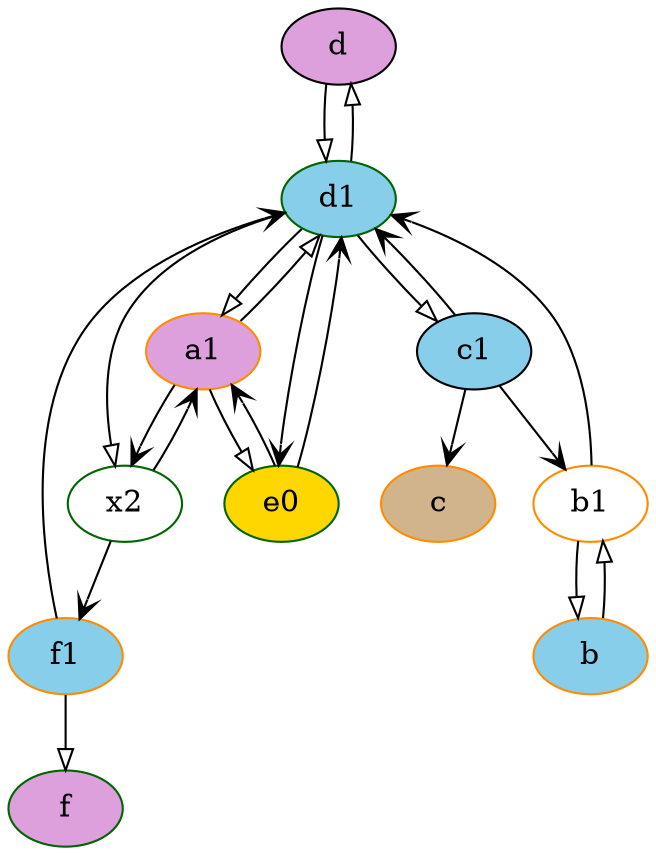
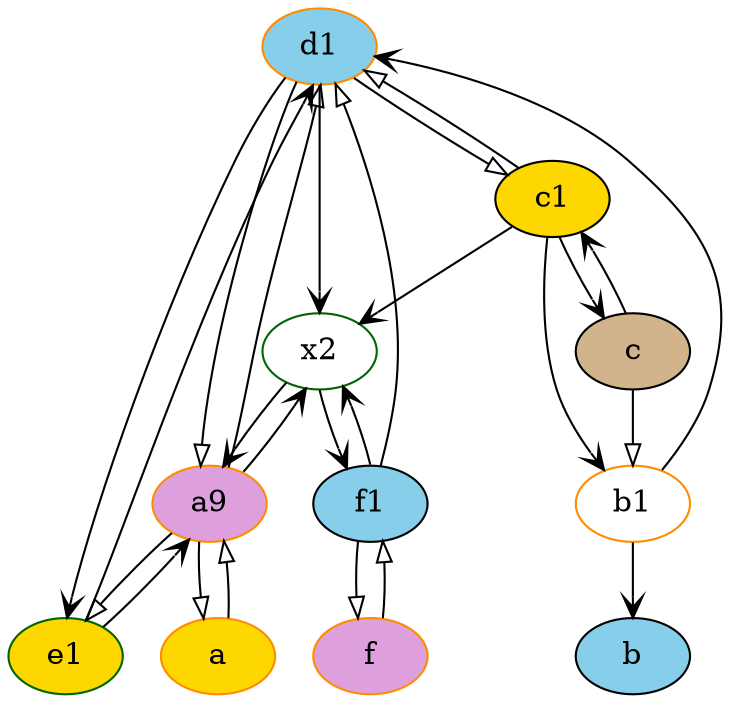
node "d": removed
node "d1": color darkgreen -> darkorange
edge "c1" -> "x2": added
edge "c1" -> "d1": arrowhead vee -> onormal
edge "c" -> "c1": added
edge "d1" -> "x2": arrowhead onormal -> vee
node "a1": label "a1" -> "a9"
node "c1": fillcolor skyblue -> gold
edge "f1" -> "d1": arrowhead vee -> onormal
edge "f1" -> "x2": added
node "e0": label "e0" -> "e1"
node "c": color darkorange -> black
edge "b1" -> "b": arrowhead onormal -> vee
edge "f" -> "f1": added
edge "b" -> "b1": now "c" -> "b1"
node "f1": color darkorange -> black
node "a": added
node "b": color darkorange -> black
node "f": color darkgreen -> darkorange
